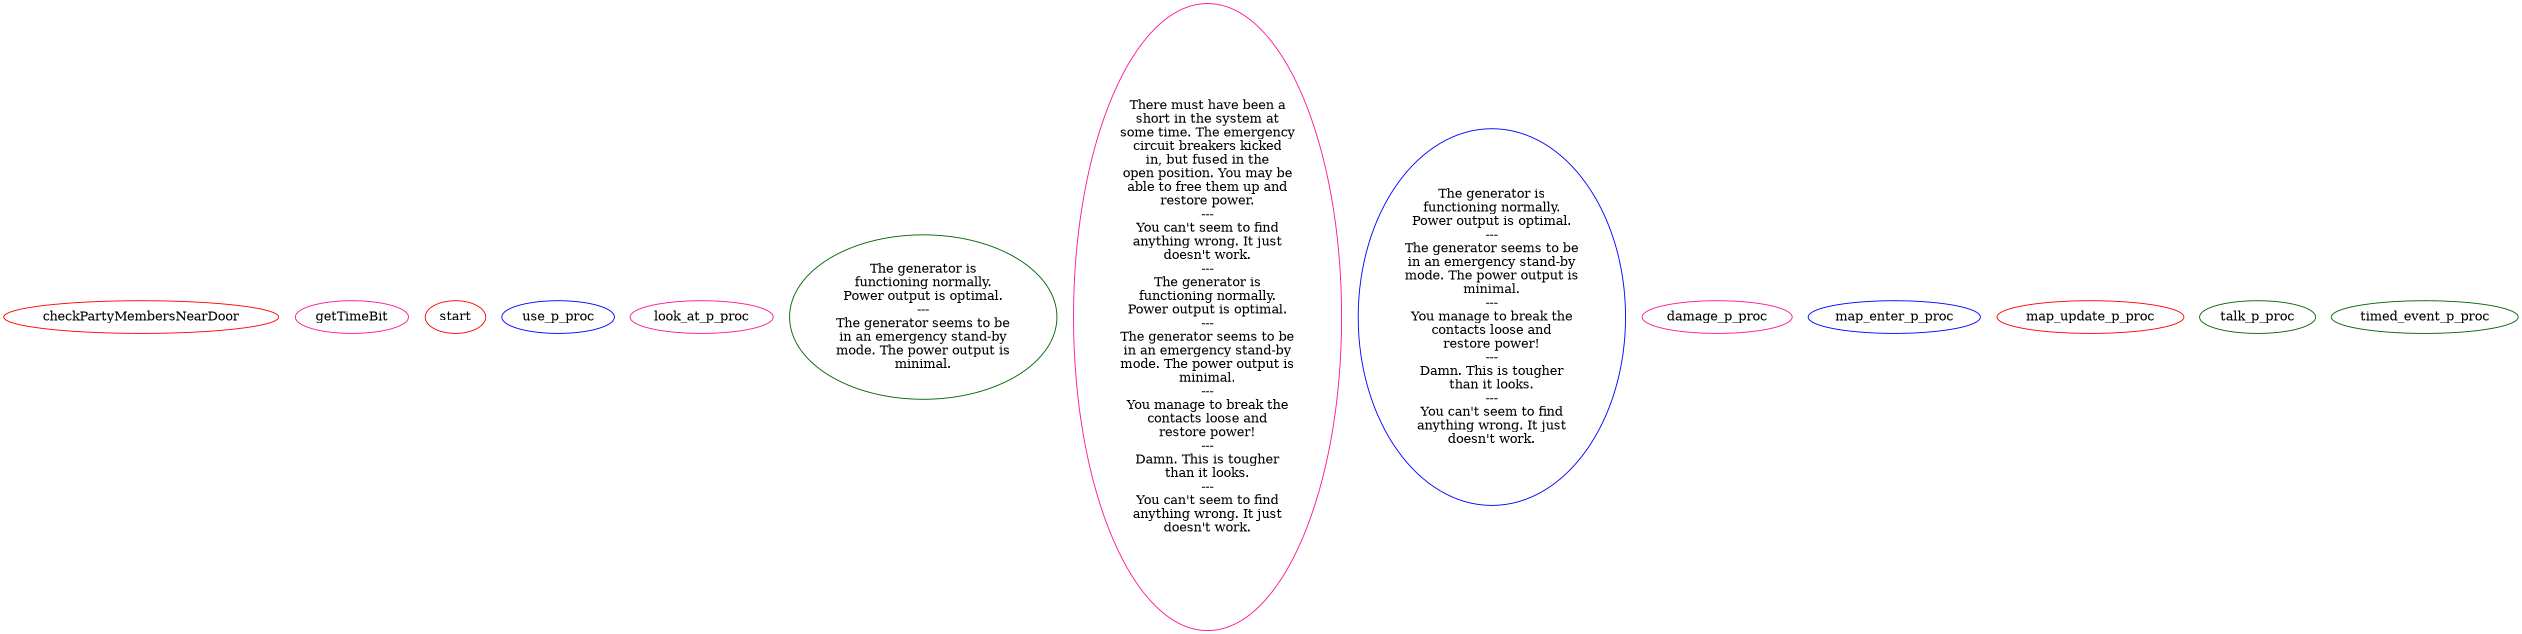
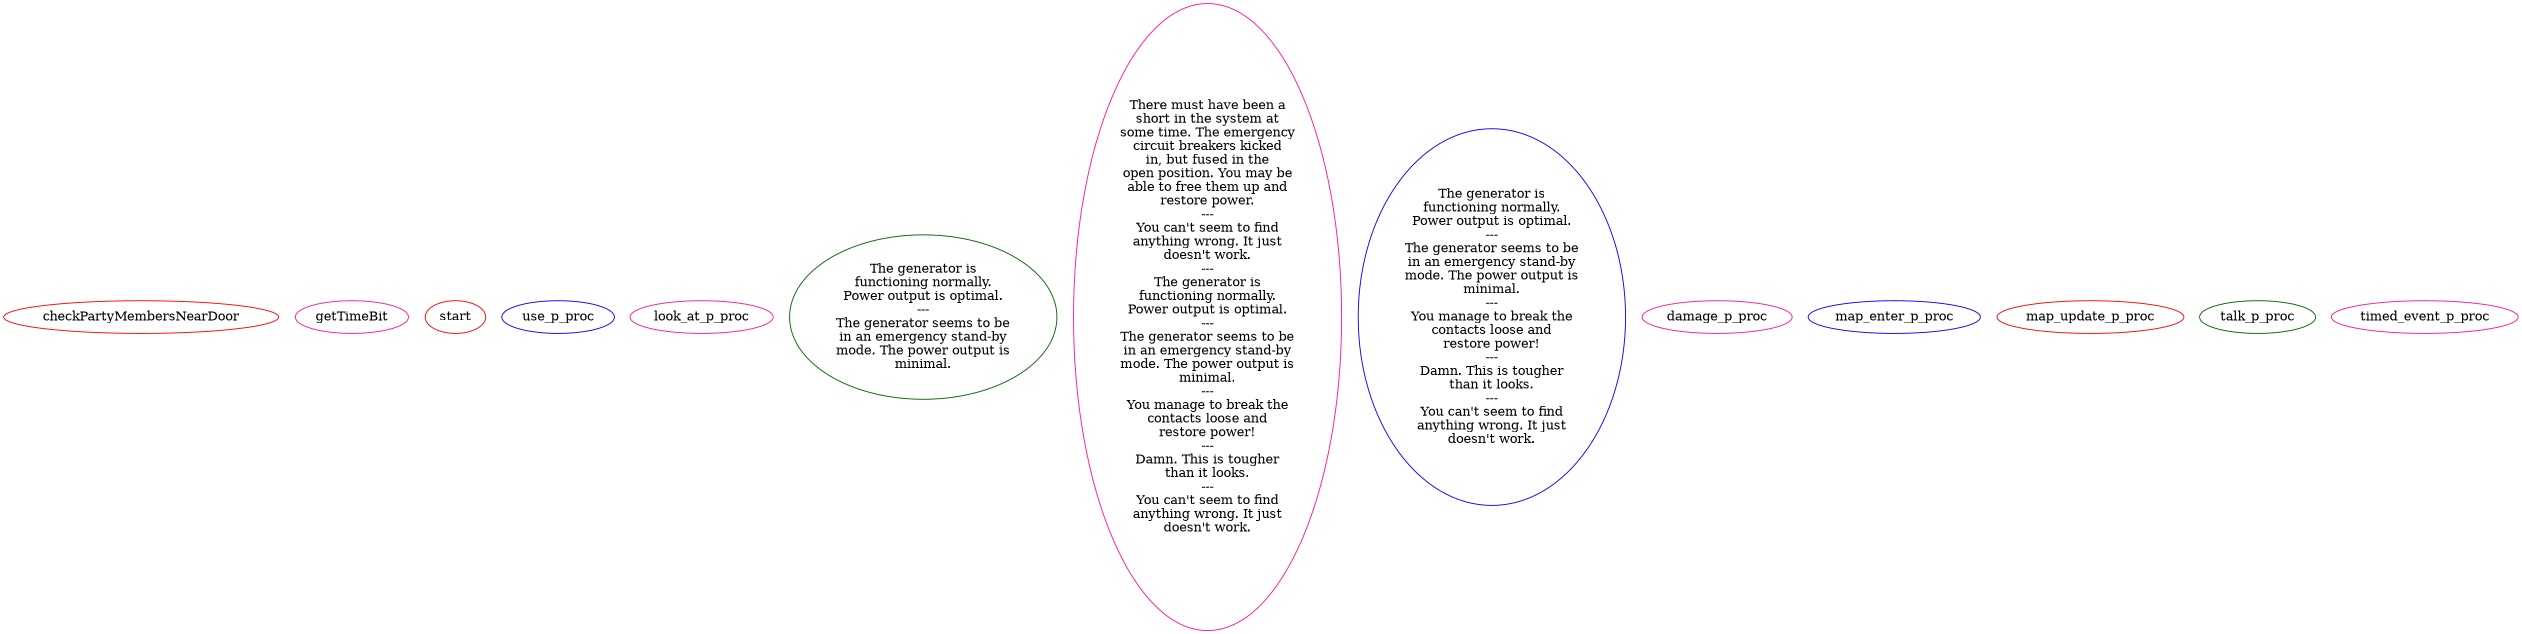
node "timed_event_p_proc": color darkgreen -> deeppink
